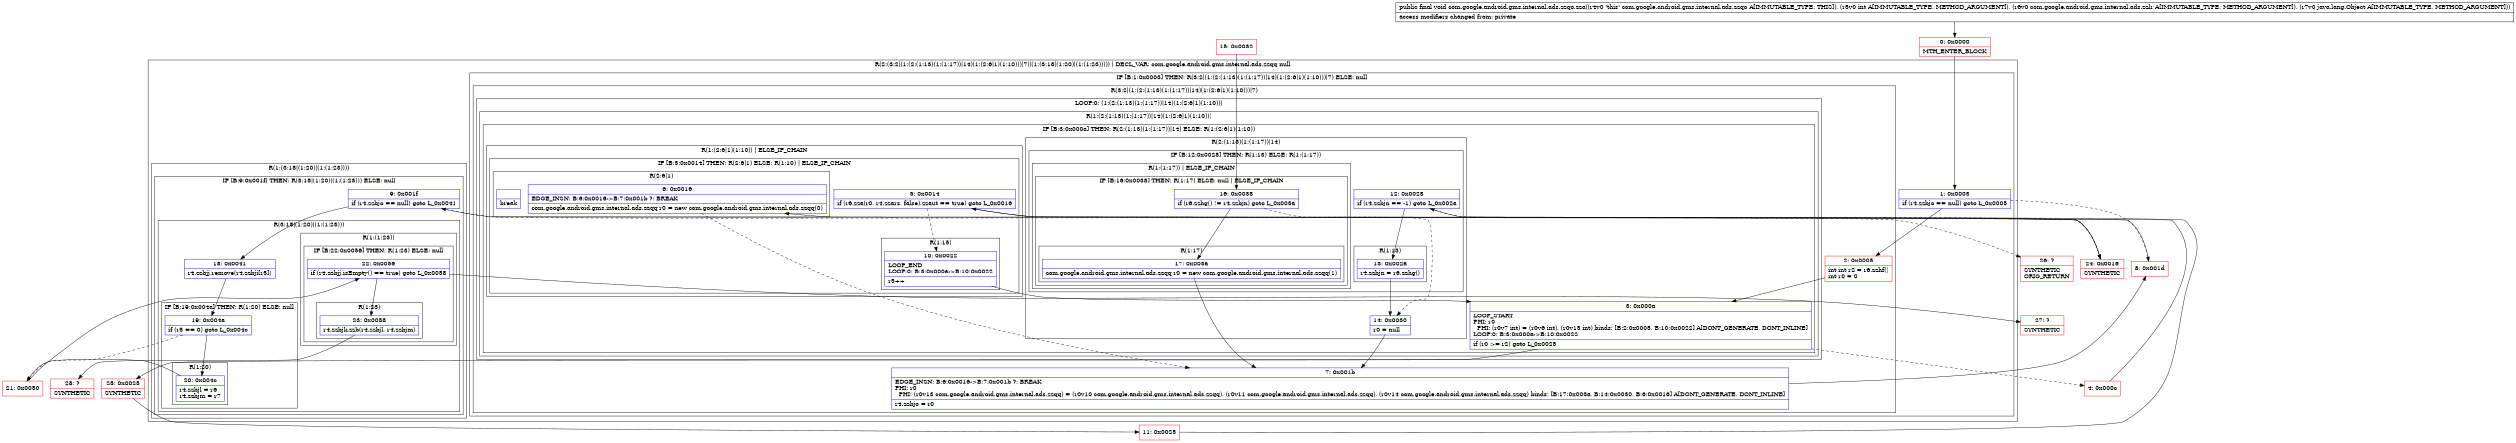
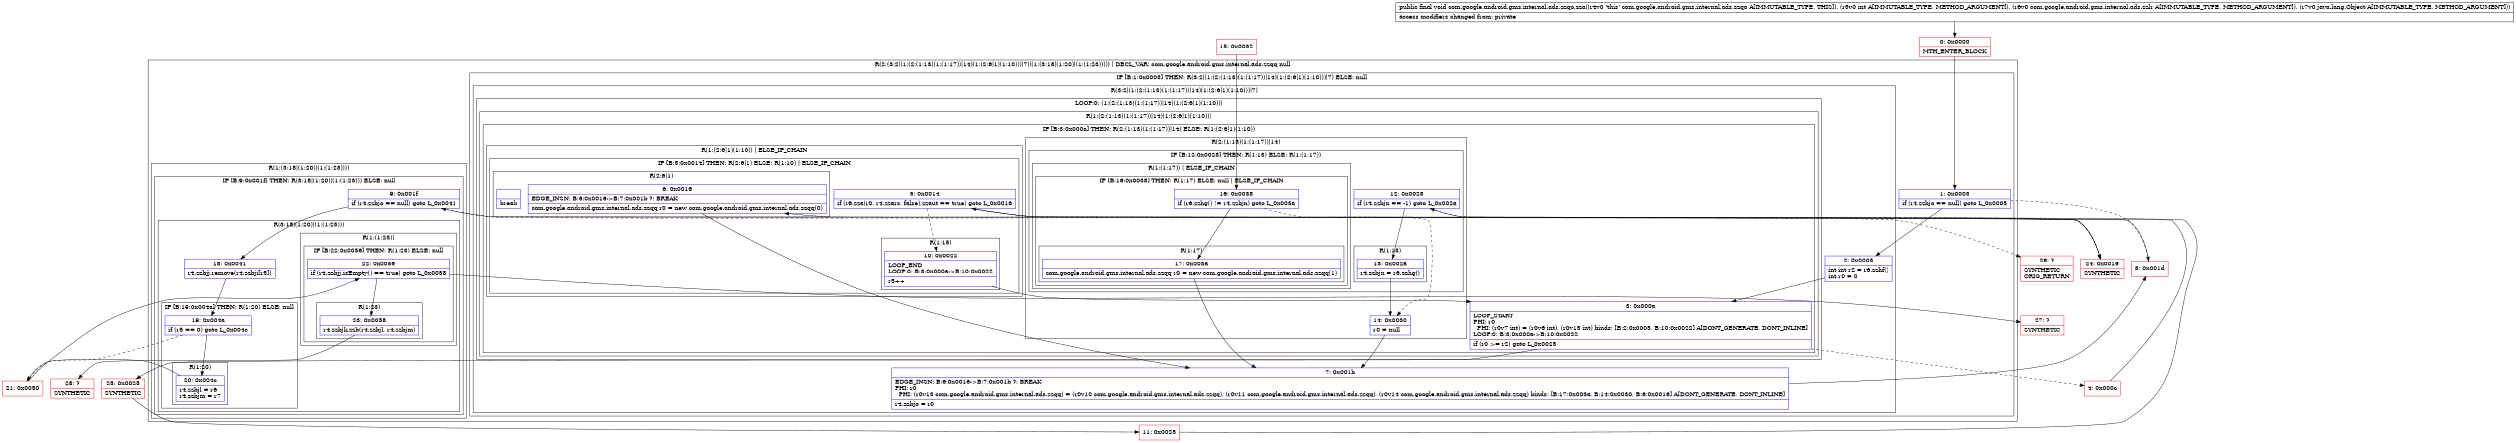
node "2: 0x0005": color red -> blue
edge "6: 0x0016" -> "7: 0x001b": style dashed -> solid
